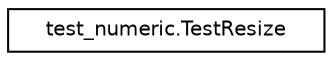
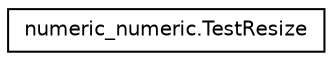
node "test_numeric.TestResize": label "test_numeric.TestResize" -> "numeric_numeric.TestResize"
